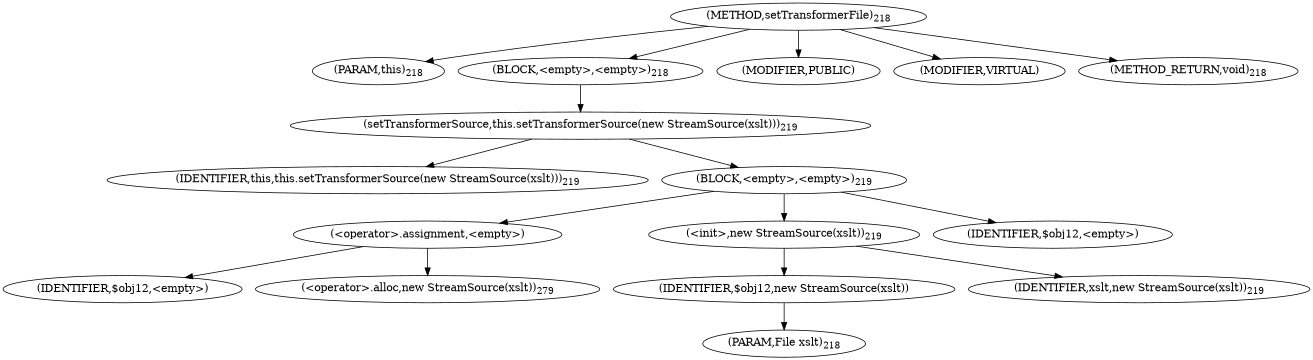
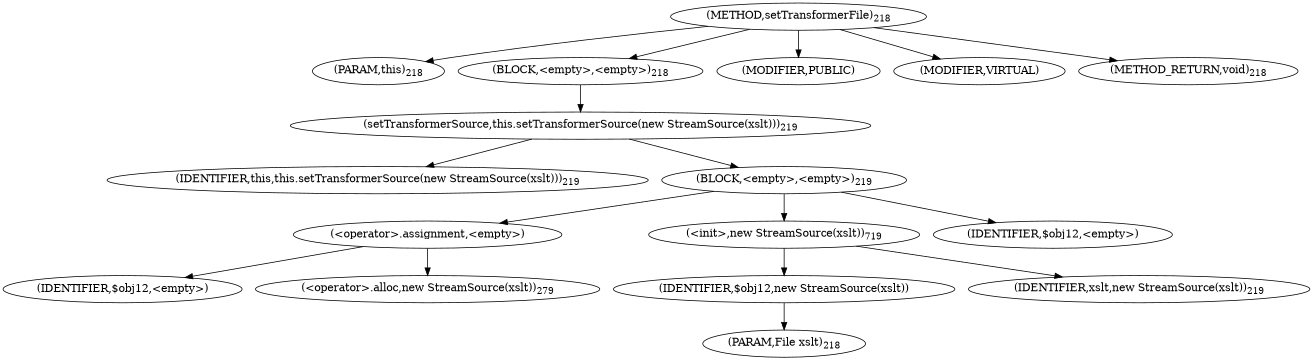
node "(<init>,new StreamSource(xslt))": text "219" -> "719"
